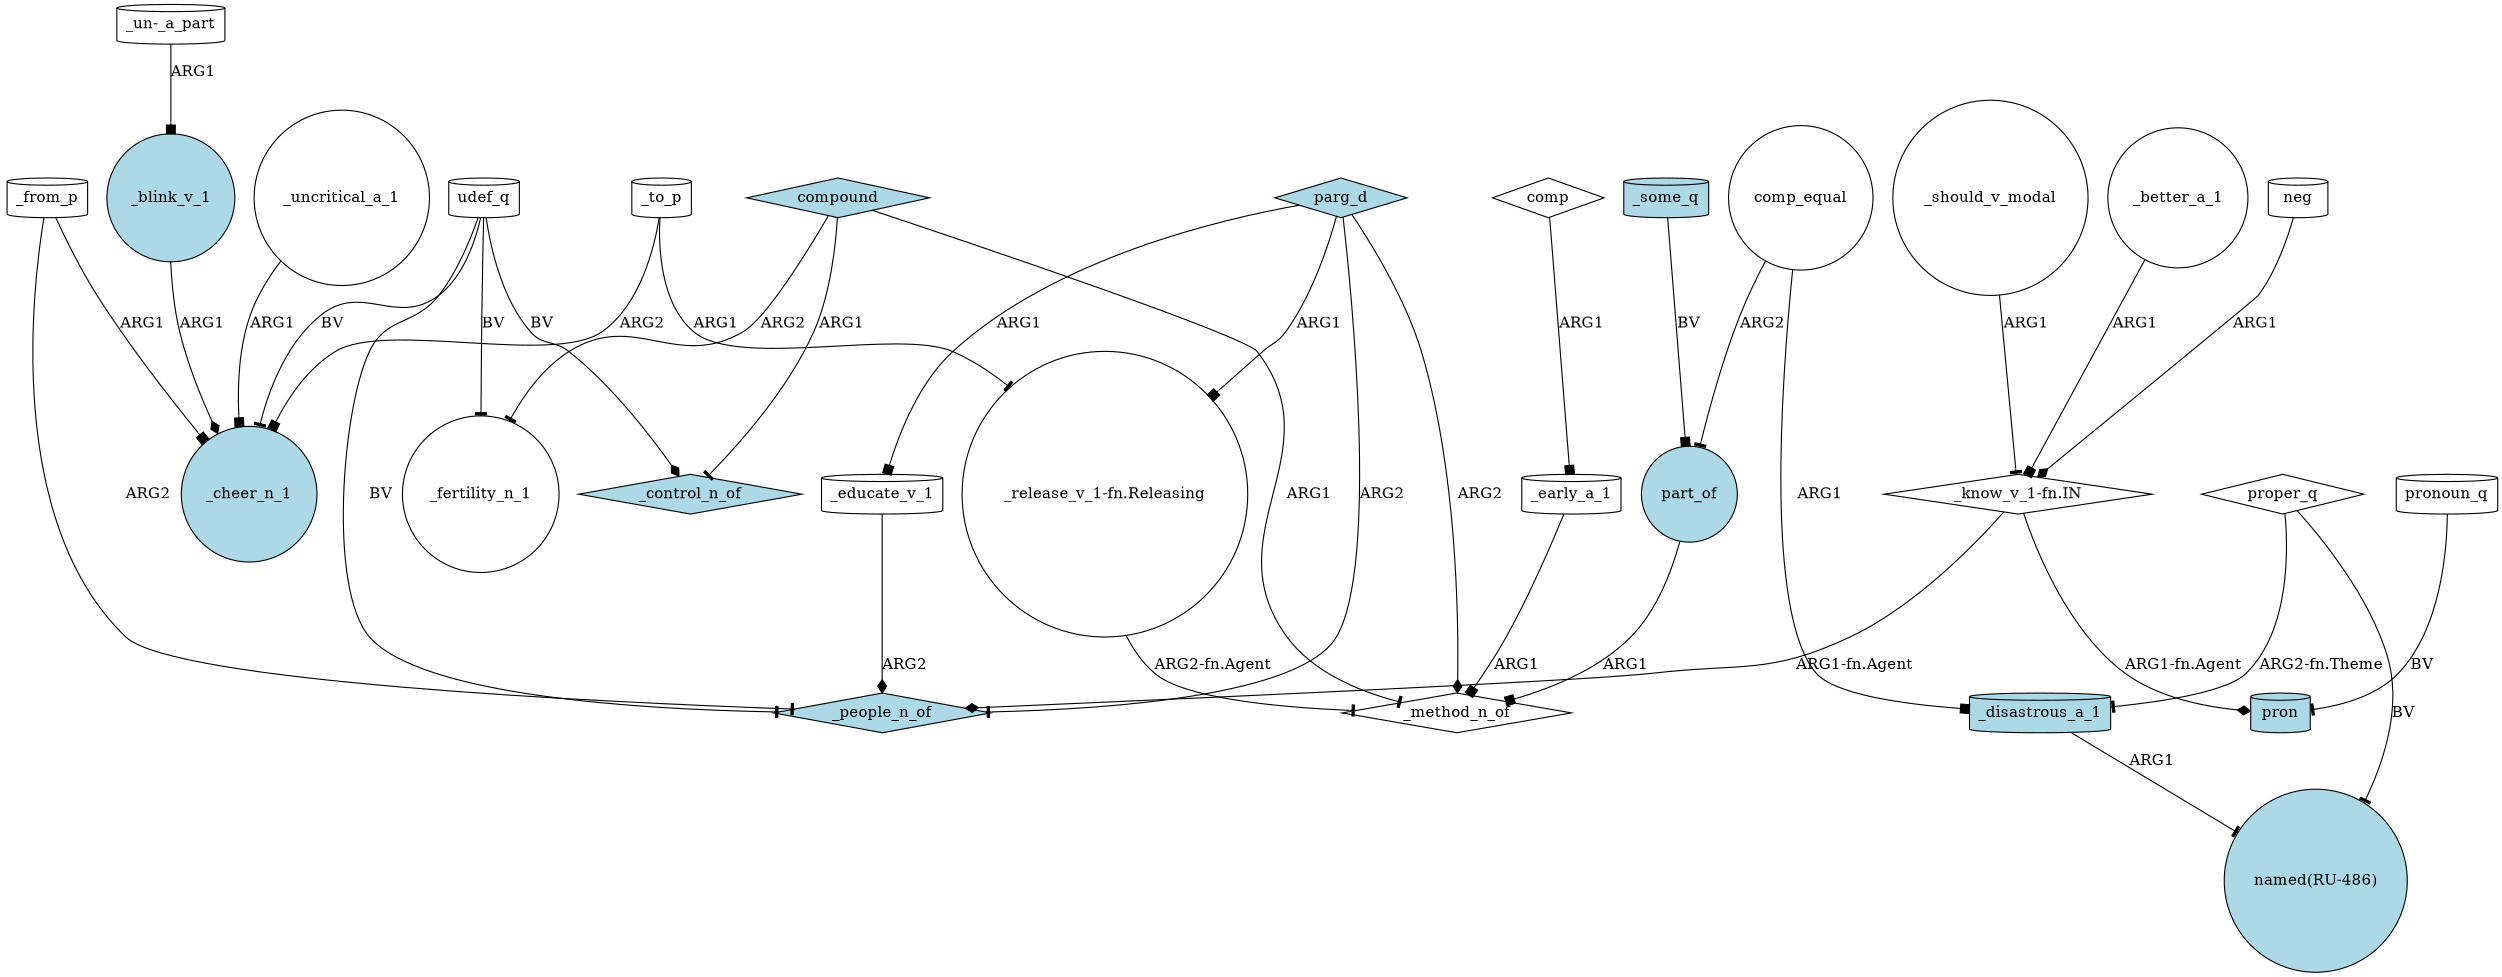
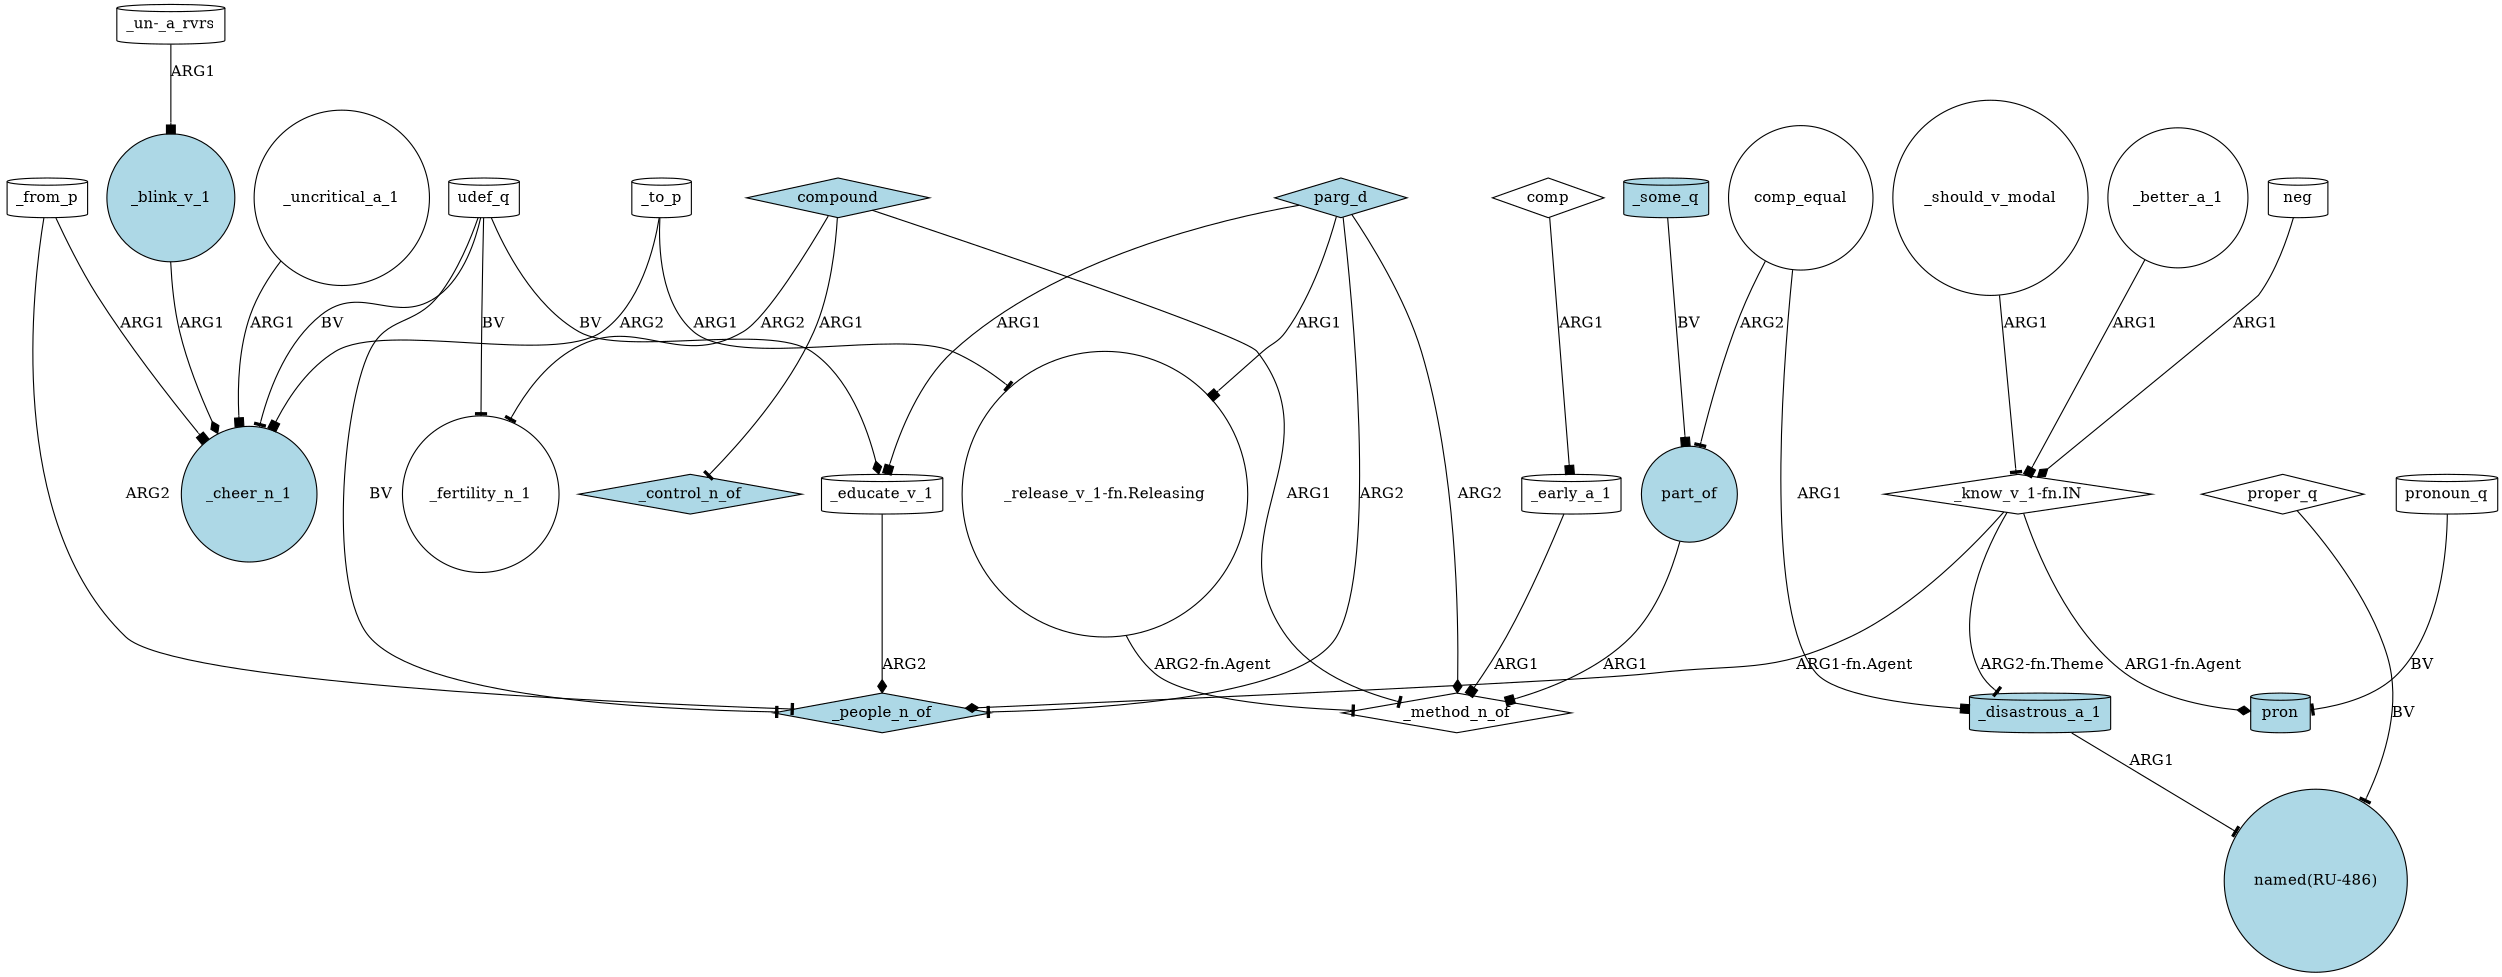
node "_un-_a_part": label "_un-_a_part" -> "_un-_a_rvrs"
edge "udef_q" -> "_control_n_of": now "udef_q" -> "_educate_v_1"
edge "proper_q" -> "_disastrous_a_1": now "_know_v_1-fn.IN" -> "_disastrous_a_1"
